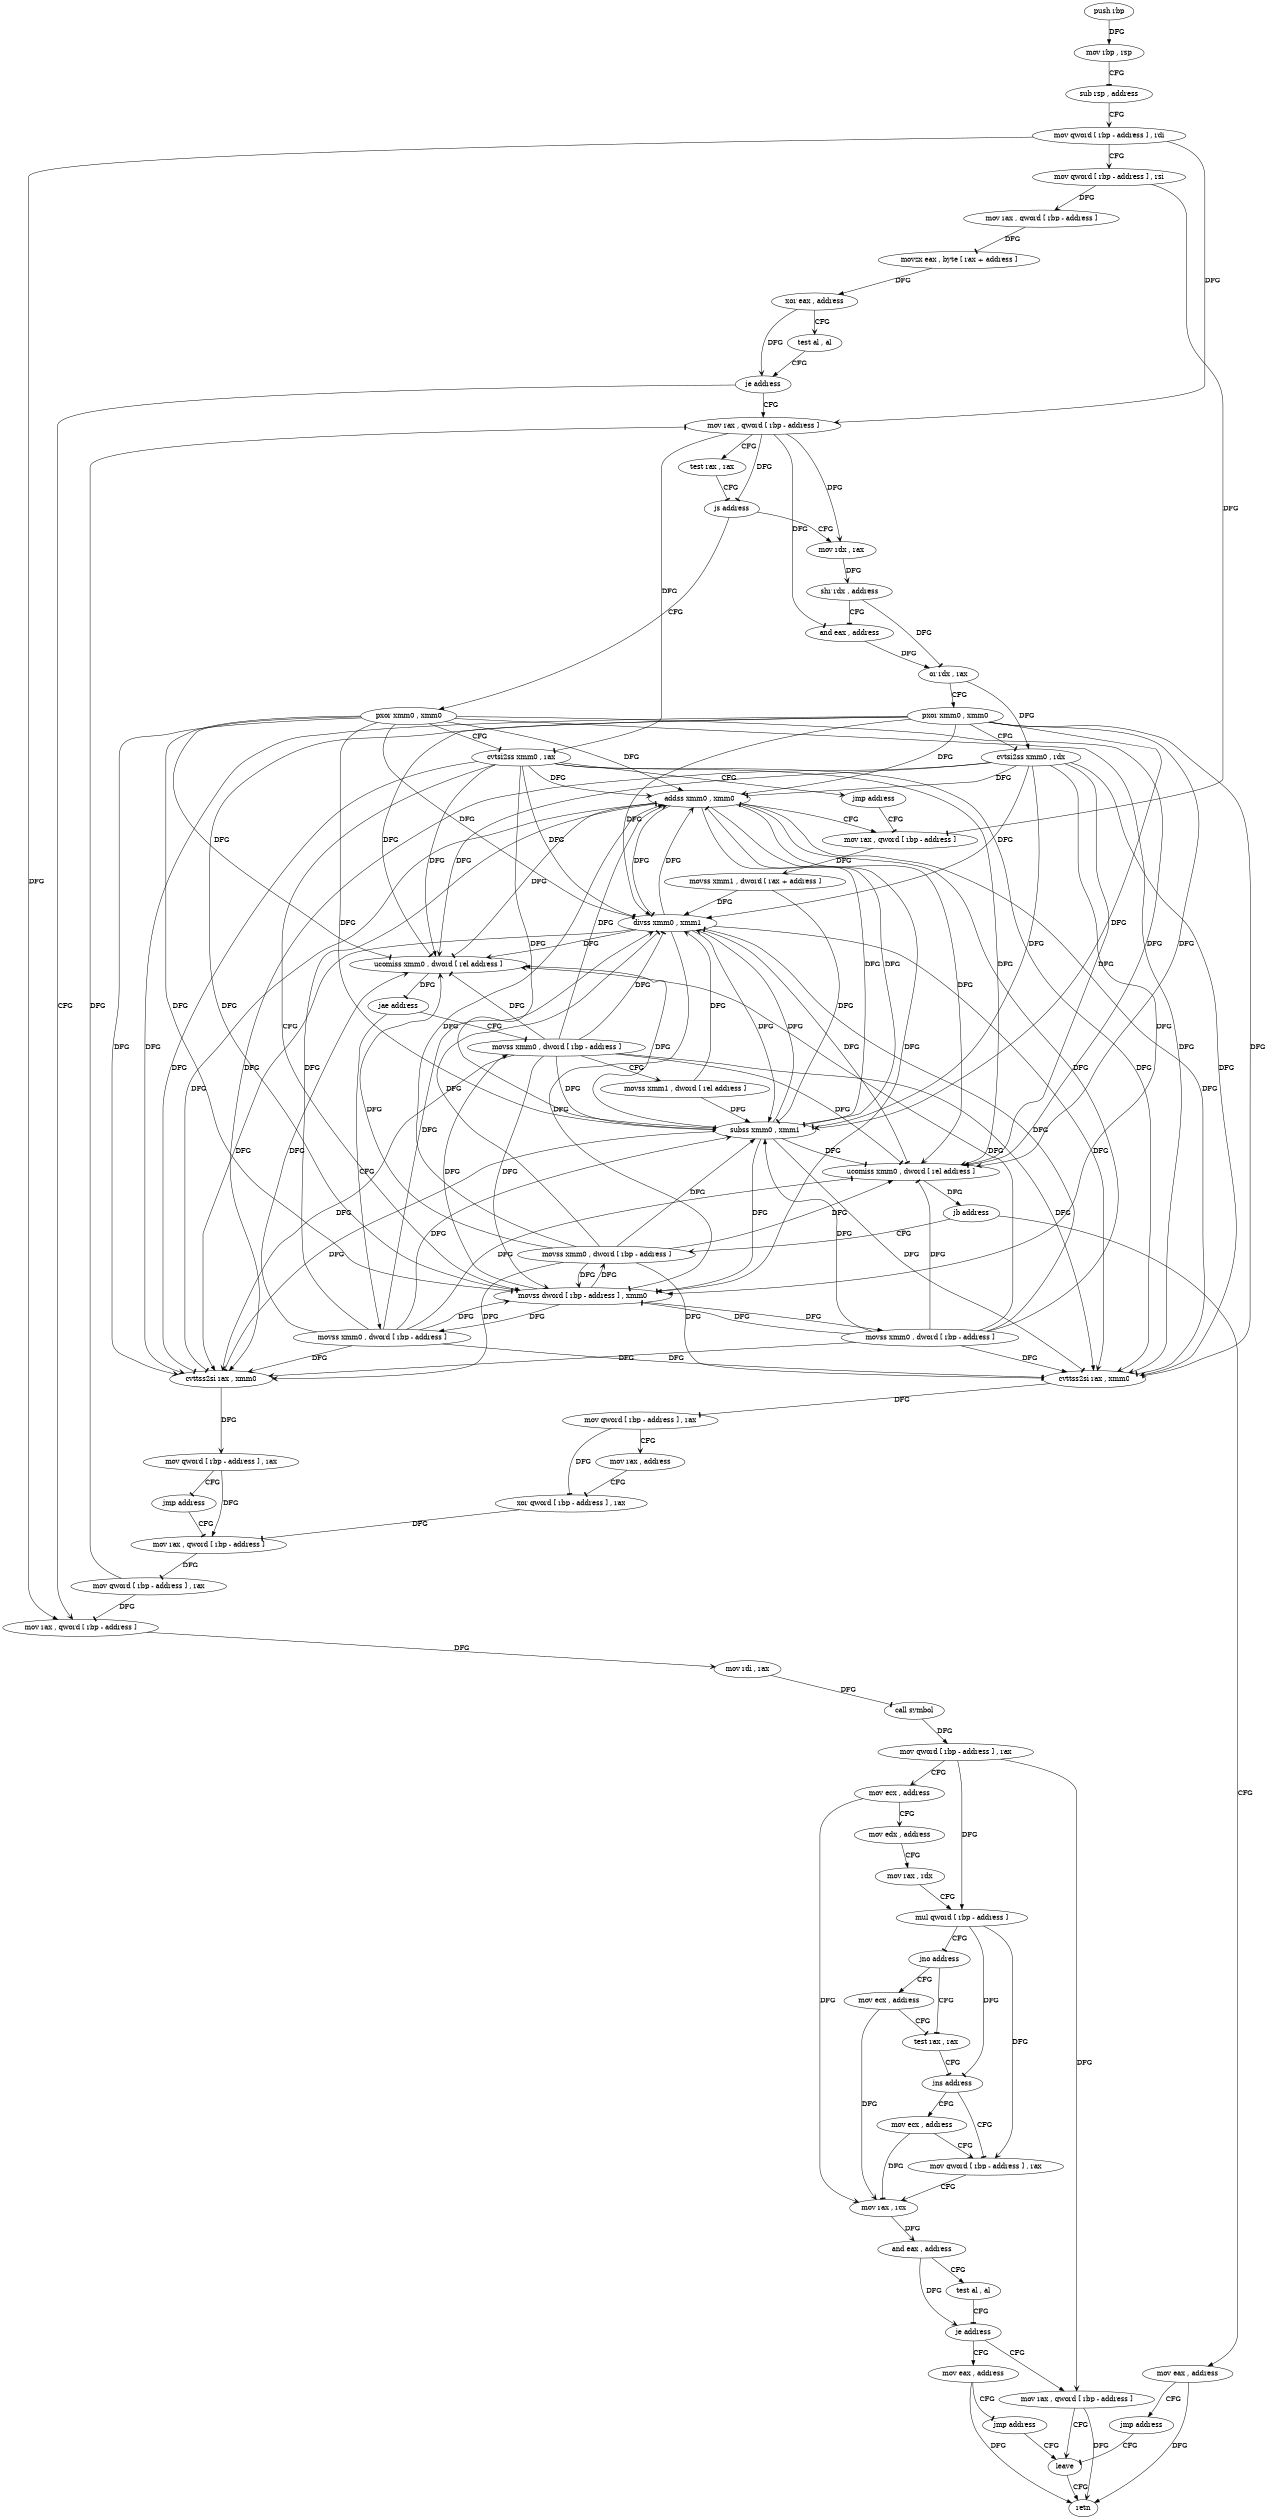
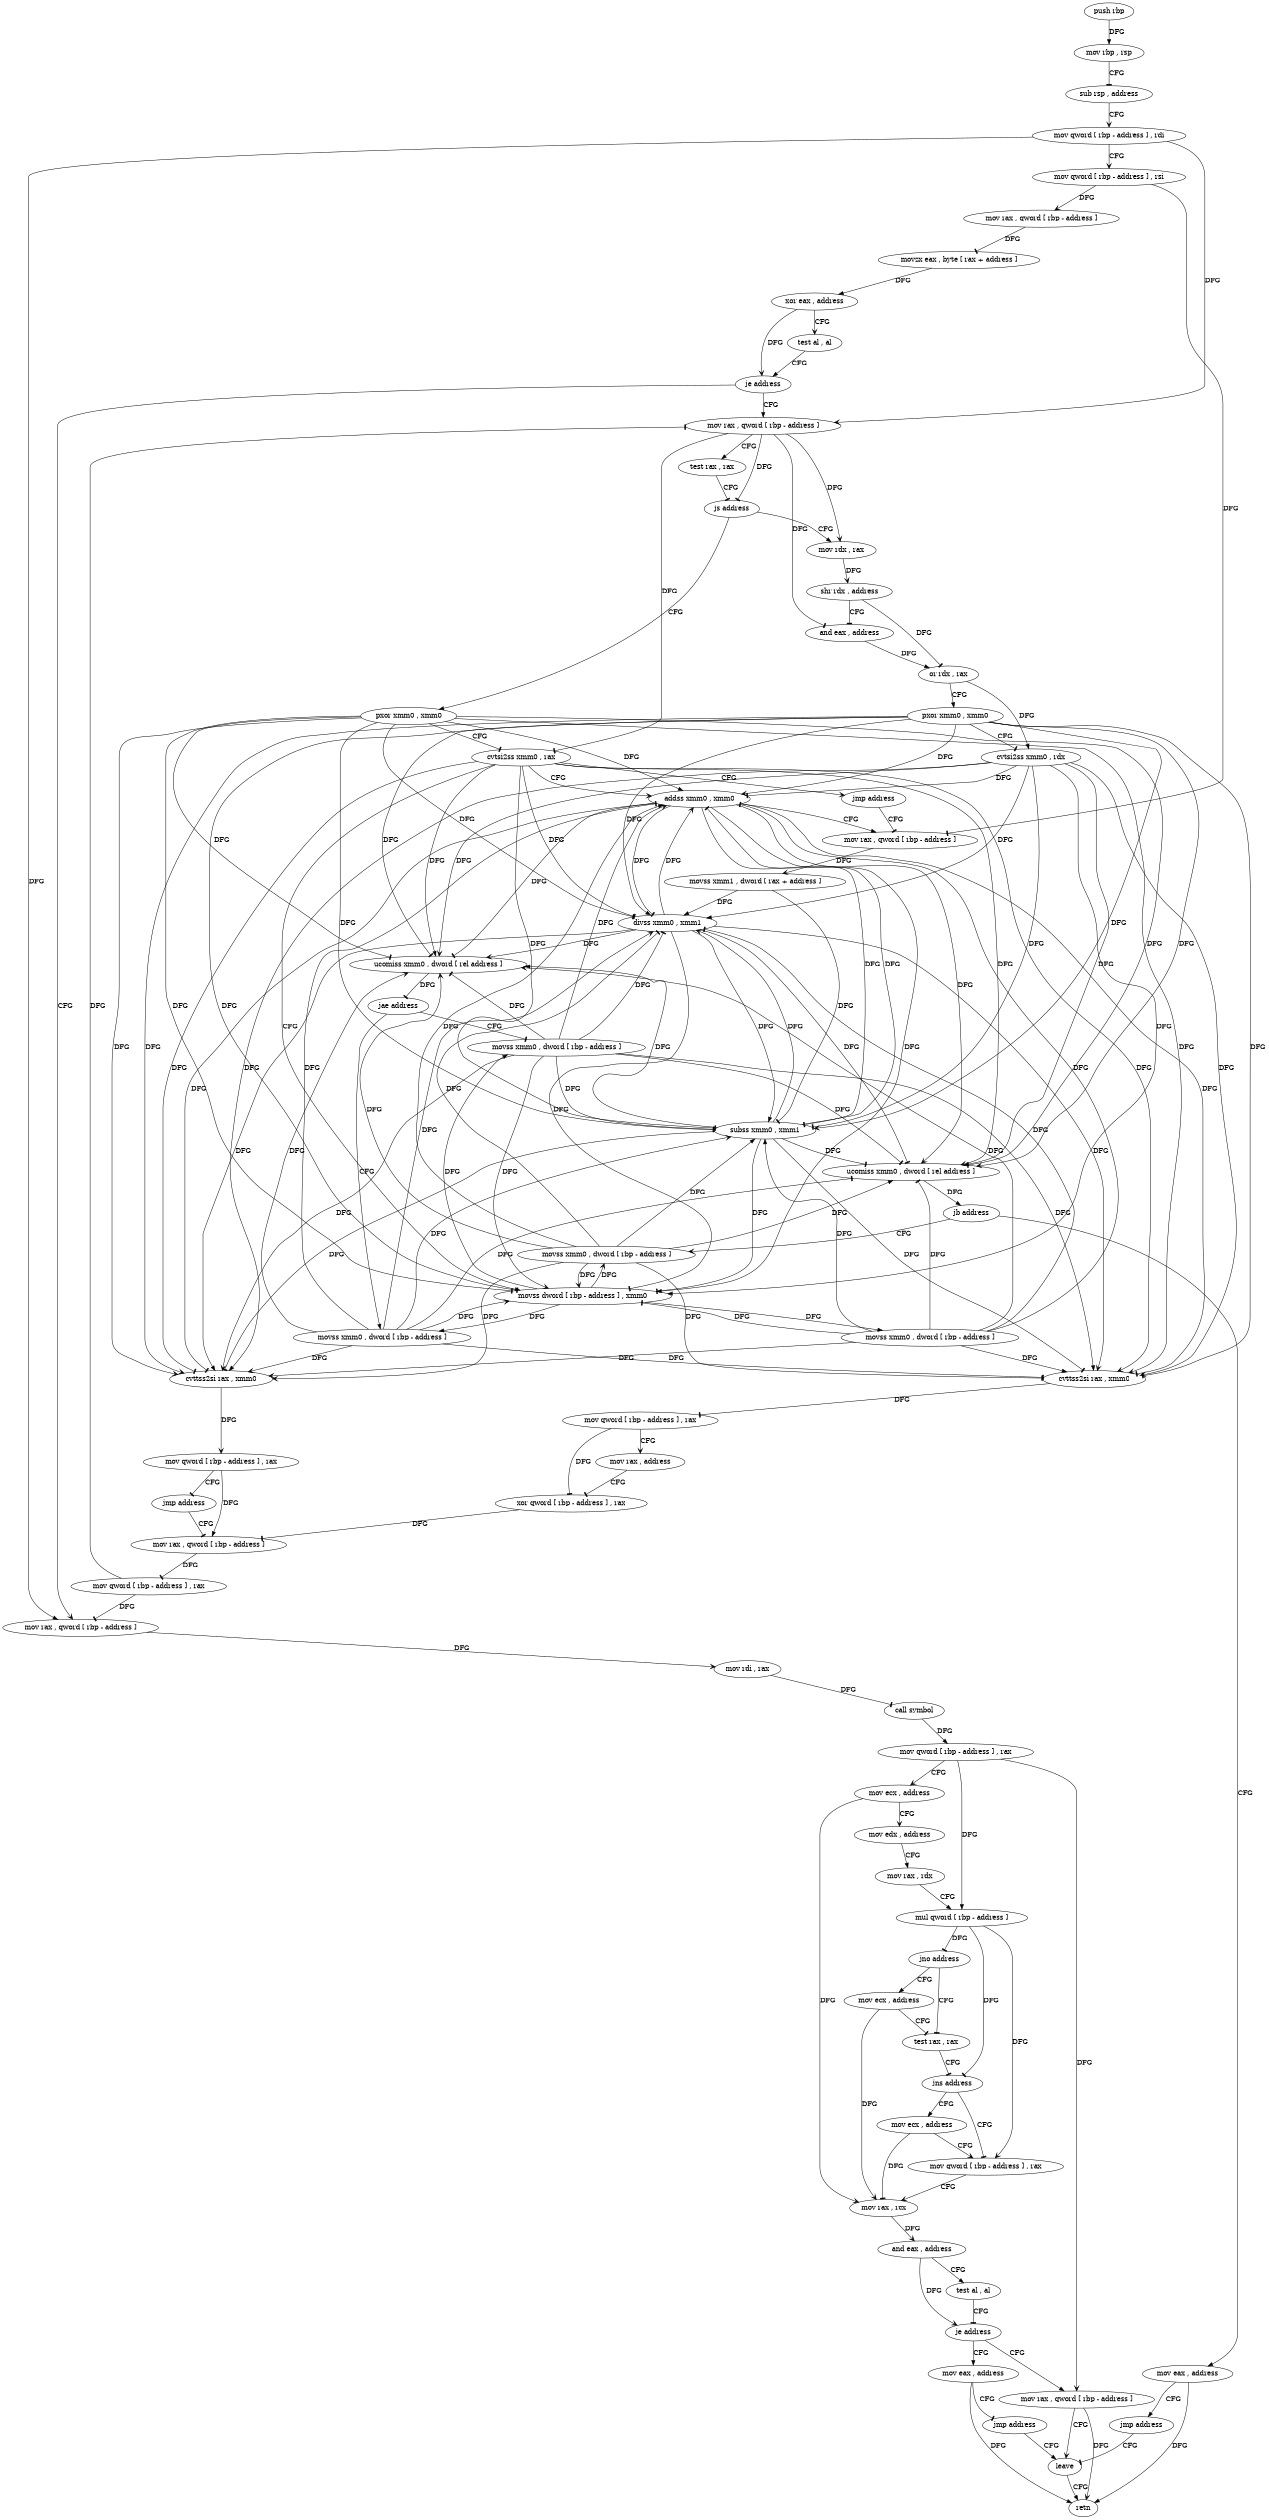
edge "cvtsi2ss xmm0 , rax" -> "addss xmm0 , xmm0": label "DFG" -> "CFG"
node "movss xmm1 , dword [ rel address ]": removed
edge "mul qword [ rbp - address ]" -> "jno address": label "CFG" -> "DFG"
